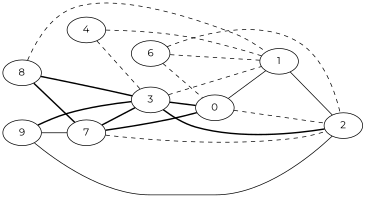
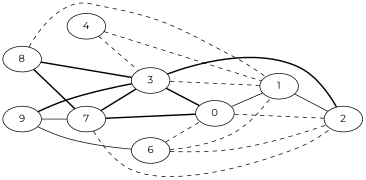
edge "2" -- "9": now "6" -- "9"
